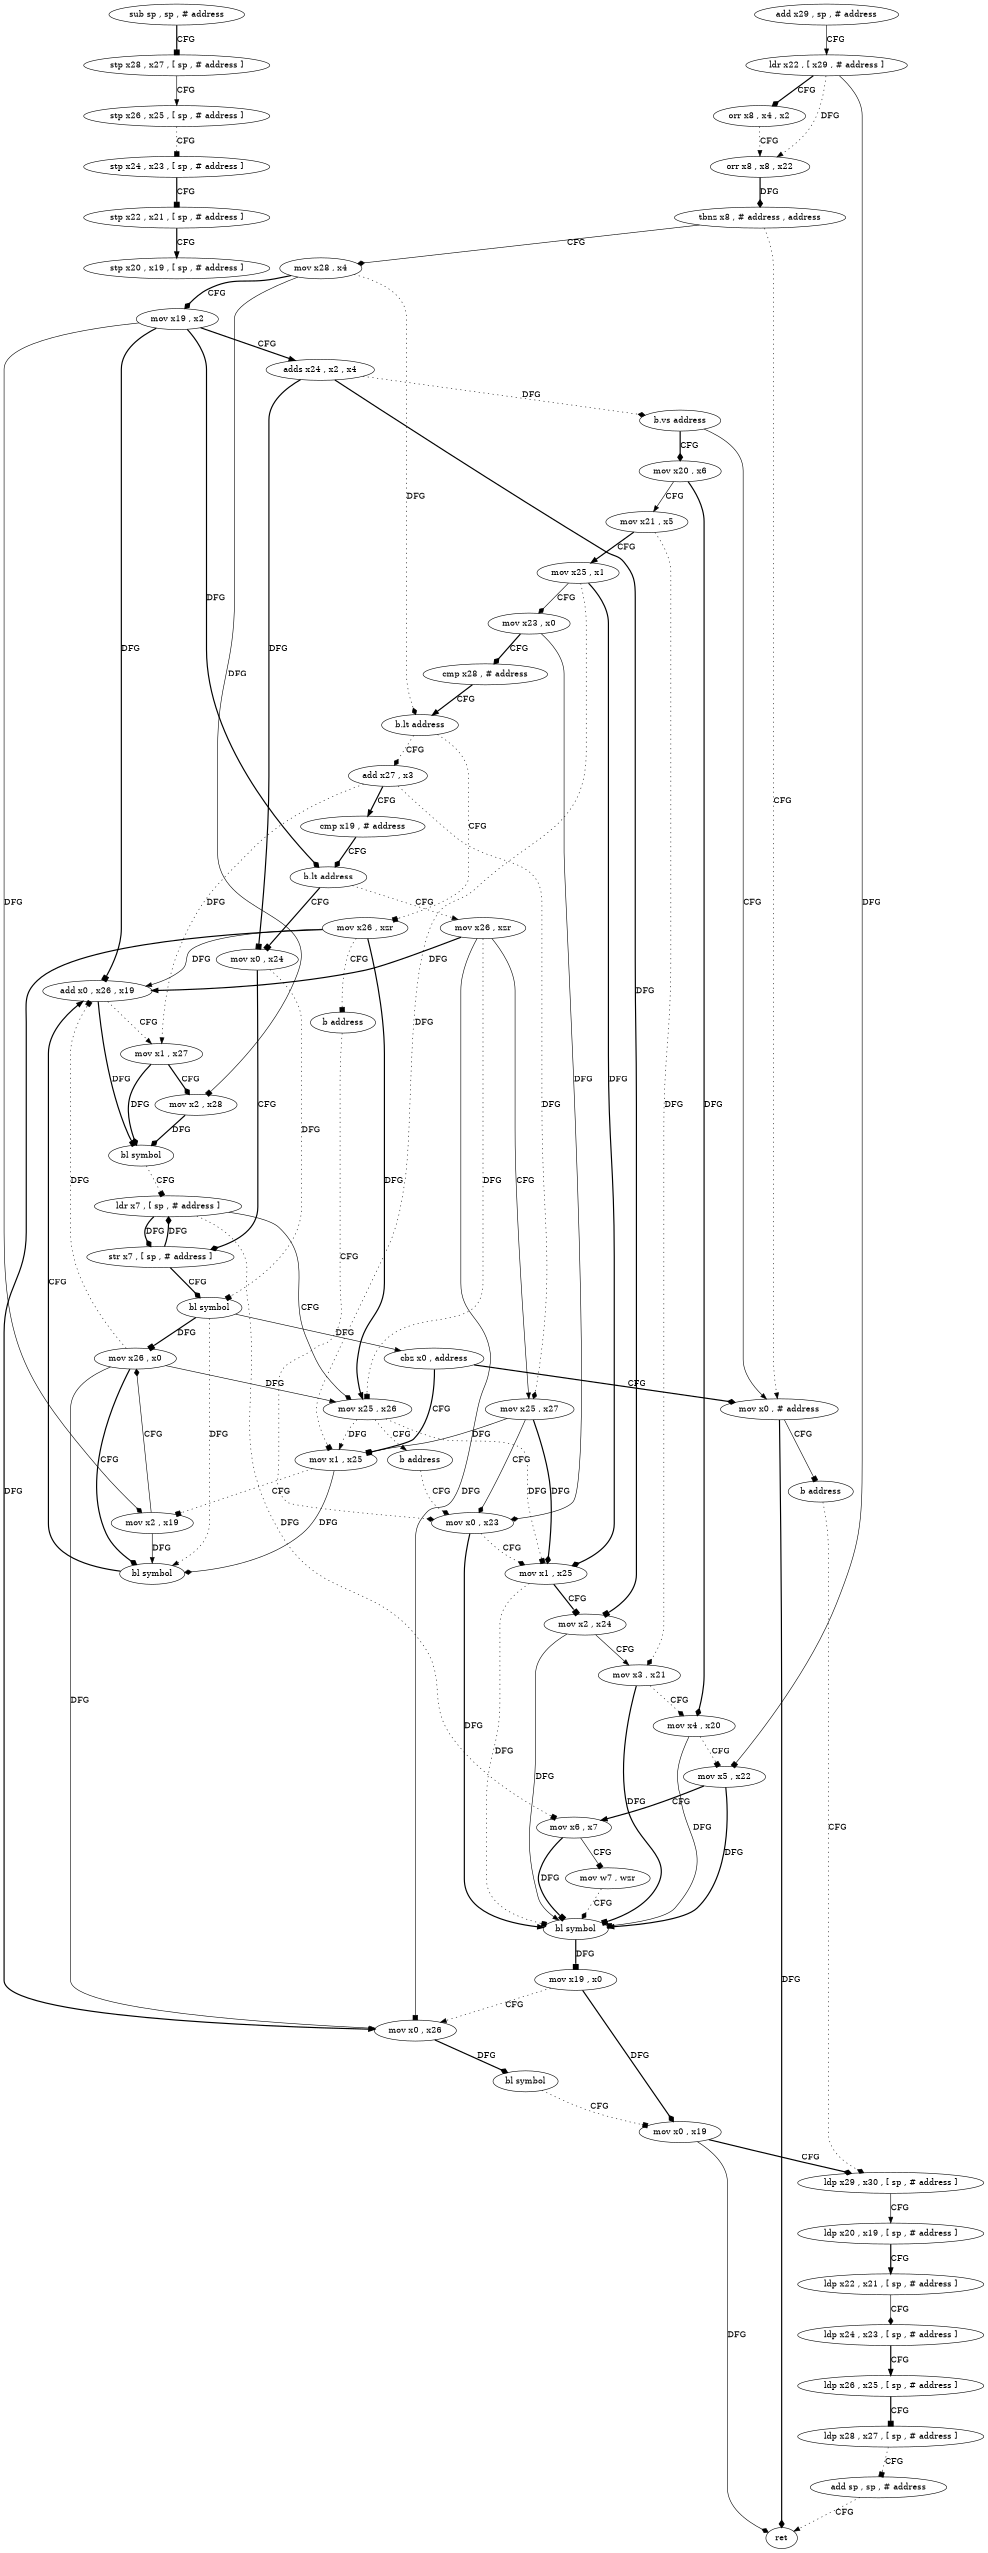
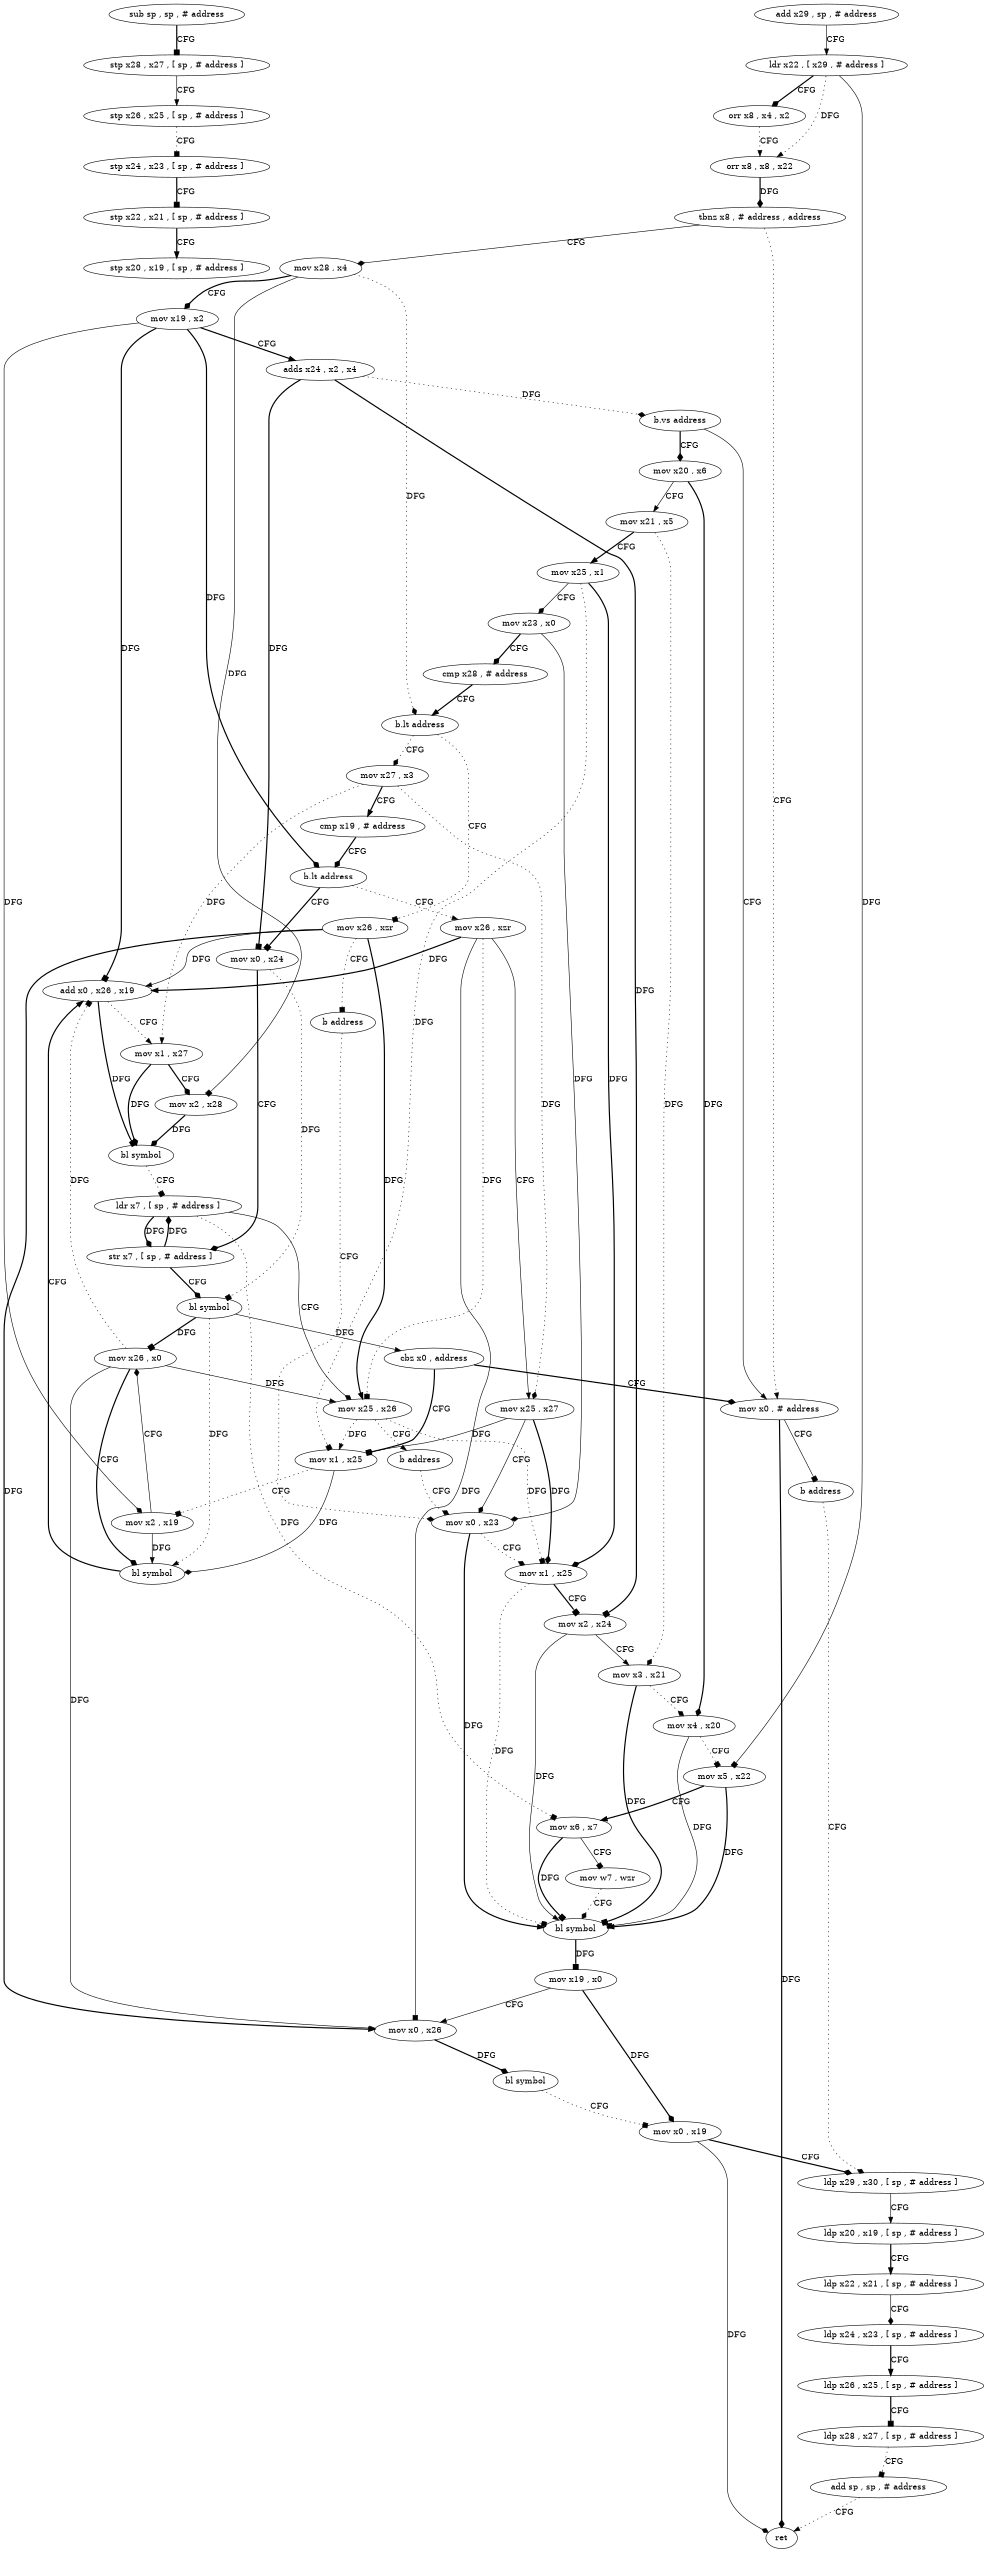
node "add x27 , x3": label "add x27 , x3" -> "mov x27 , x3"
edge "mov x19 , x0" -> "mov x0 , x26": style dotted -> solid
